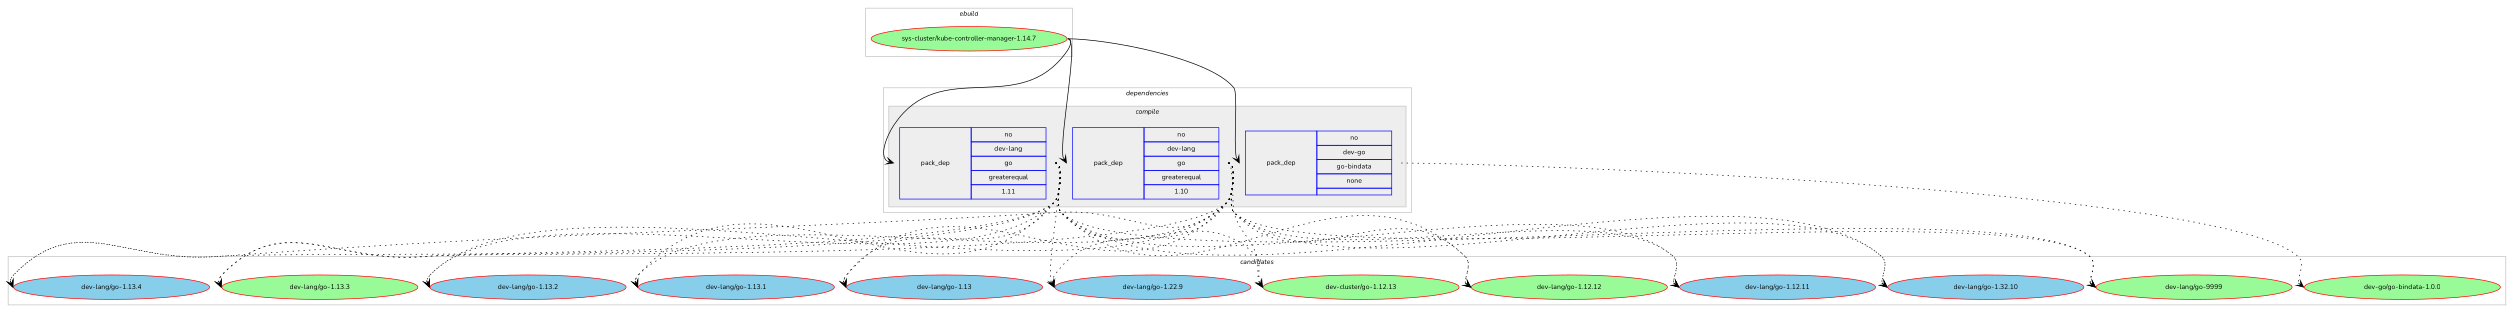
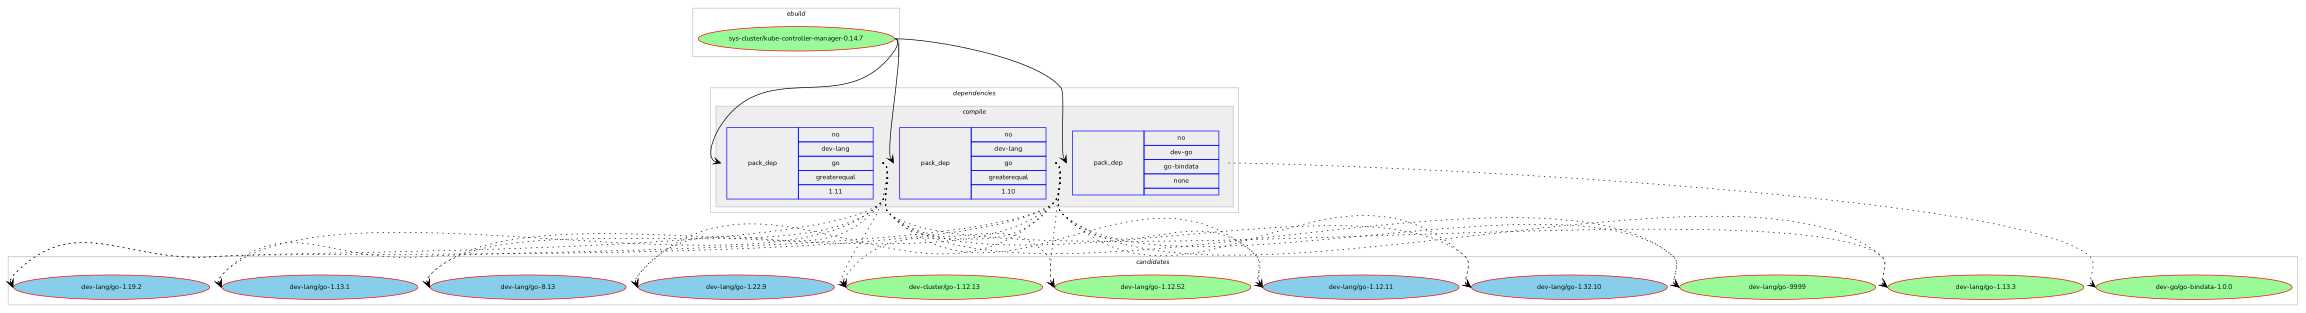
node "sys-cluster/kube-controller-manager-1.14.7": label "sys-cluster/kube-controller-manager-1.14.7" -> "sys-cluster/kube-controller-manager-0.14.7"
node "dev-lang/go-1.13.4": removed
node "dev-lang/go-1.13.2": label "dev-lang/go-1.13.2" -> "dev-lang/go-1.19.2"
node "dev-lang/go-1.13": label "dev-lang/go-1.13" -> "dev-lang/go-8.13"
node "dev-lang/go-1.12.12": label "dev-lang/go-1.12.12" -> "dev-lang/go-1.12.52"
